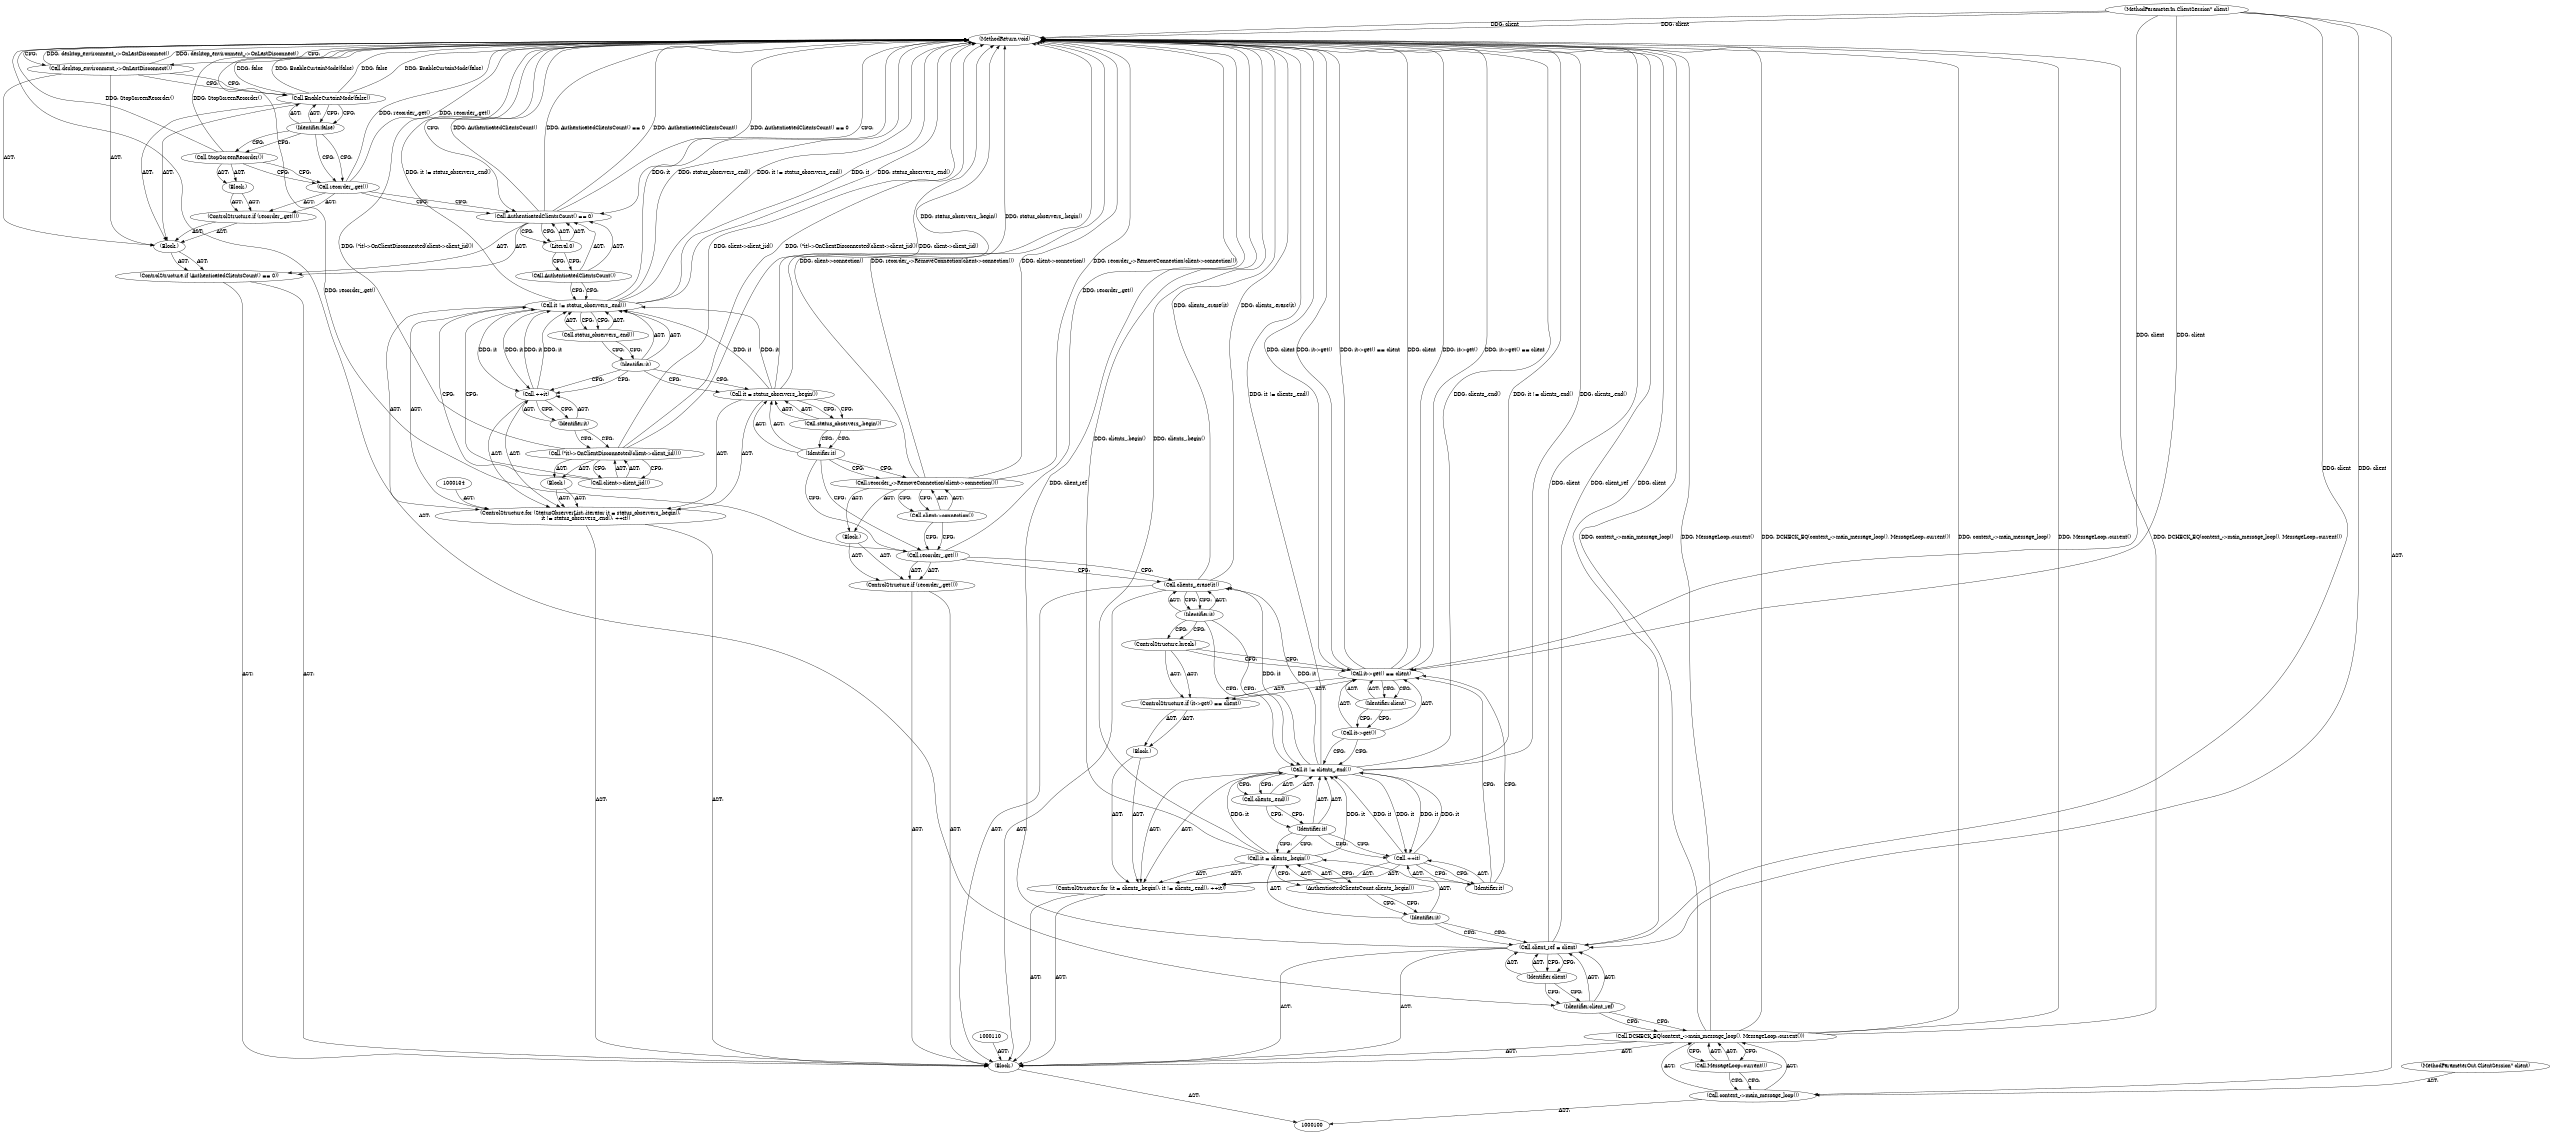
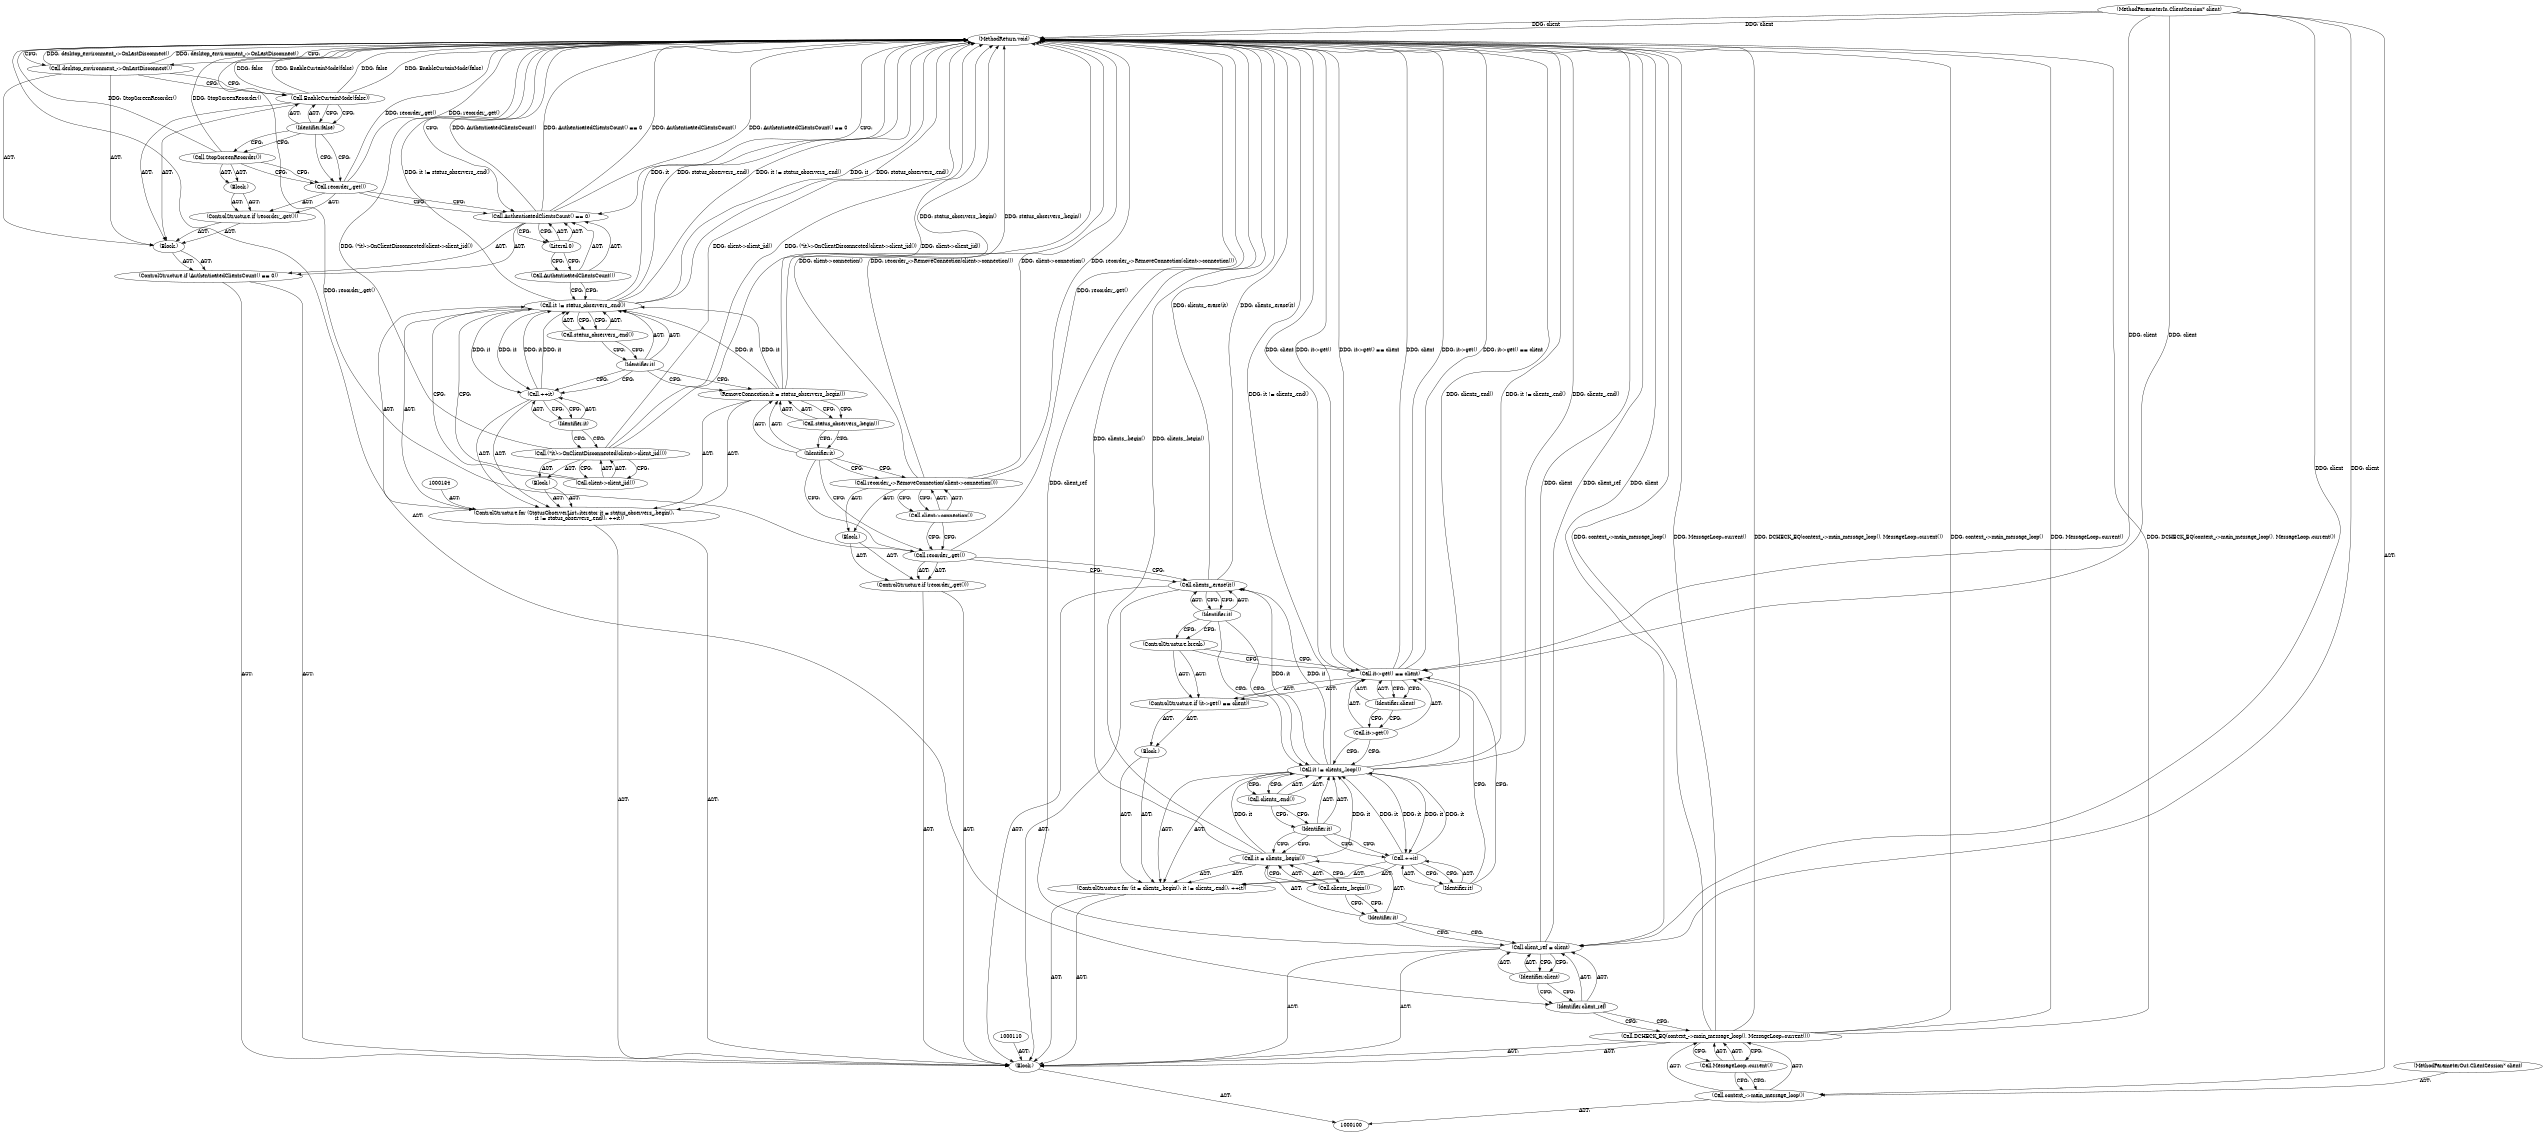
node "(Call,it = status_observers_.begin())": label "(Call,it = status_observers_.begin())" -> "(RemoveConnection,it = status_observers_.begin())"
node "(Call,it != clients_.end())": label "(Call,it != clients_.end())" -> "(Call,it != clients_.loop())"
node "(AuthenticatedClientsCount,clients_.begin())": label "(AuthenticatedClientsCount,clients_.begin())" -> "(Call,clients_.begin())"
